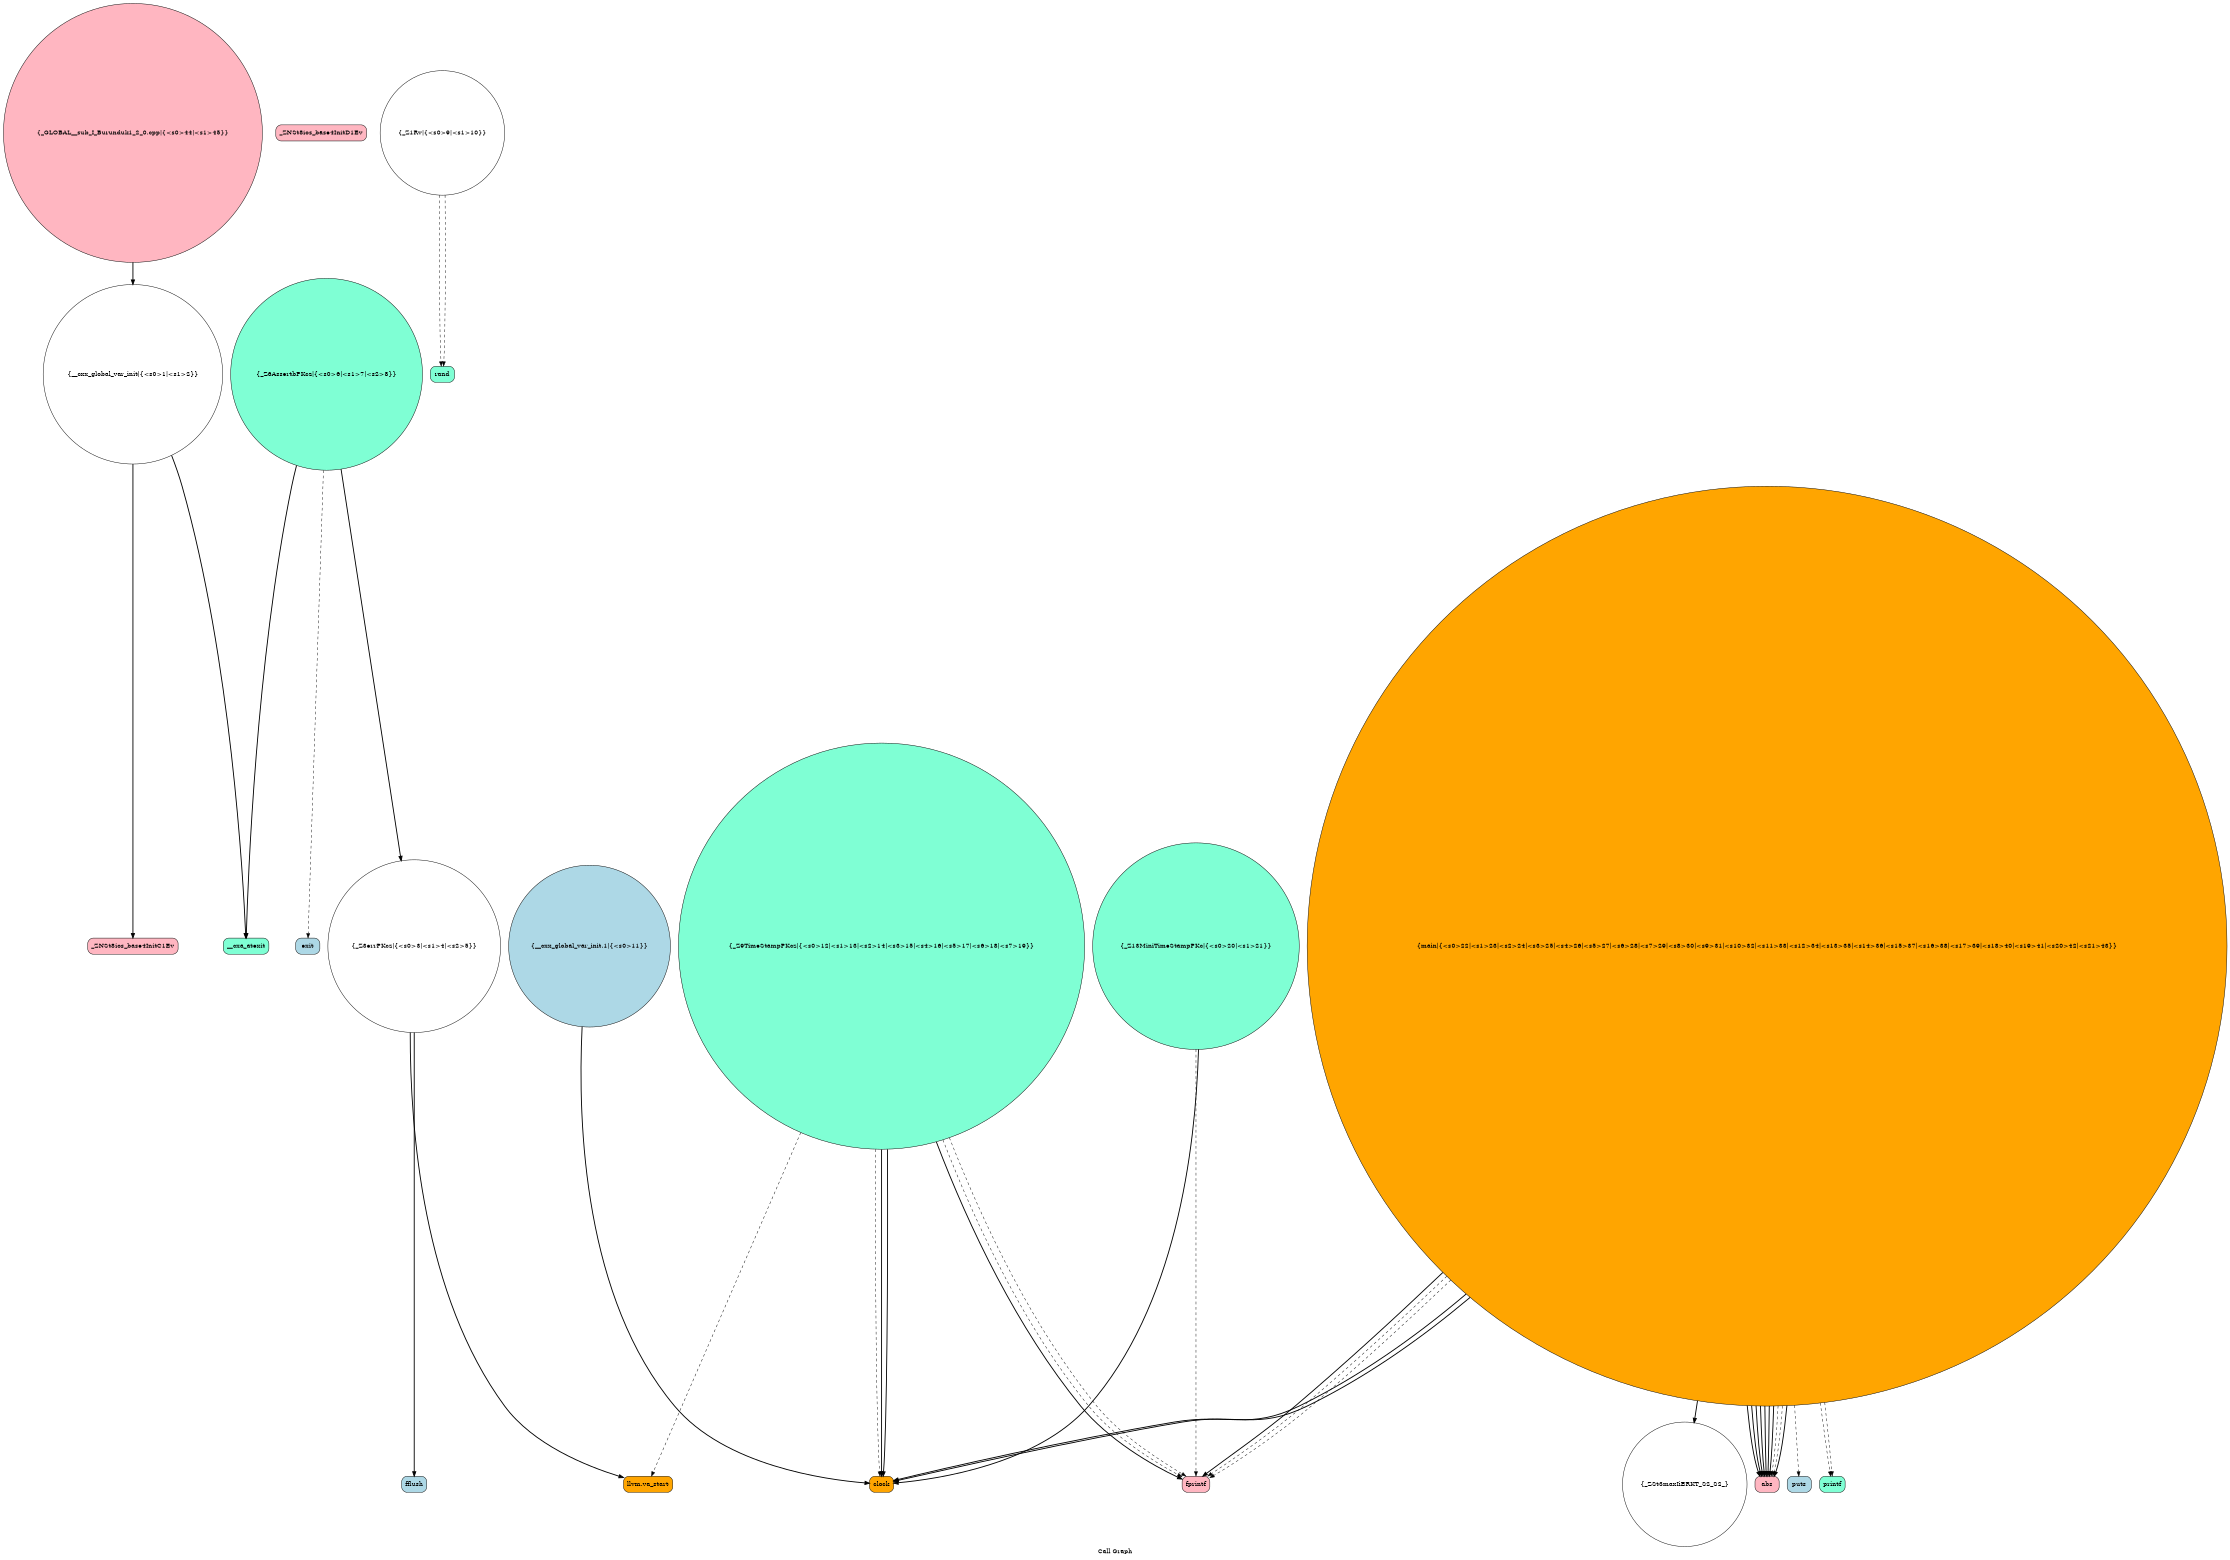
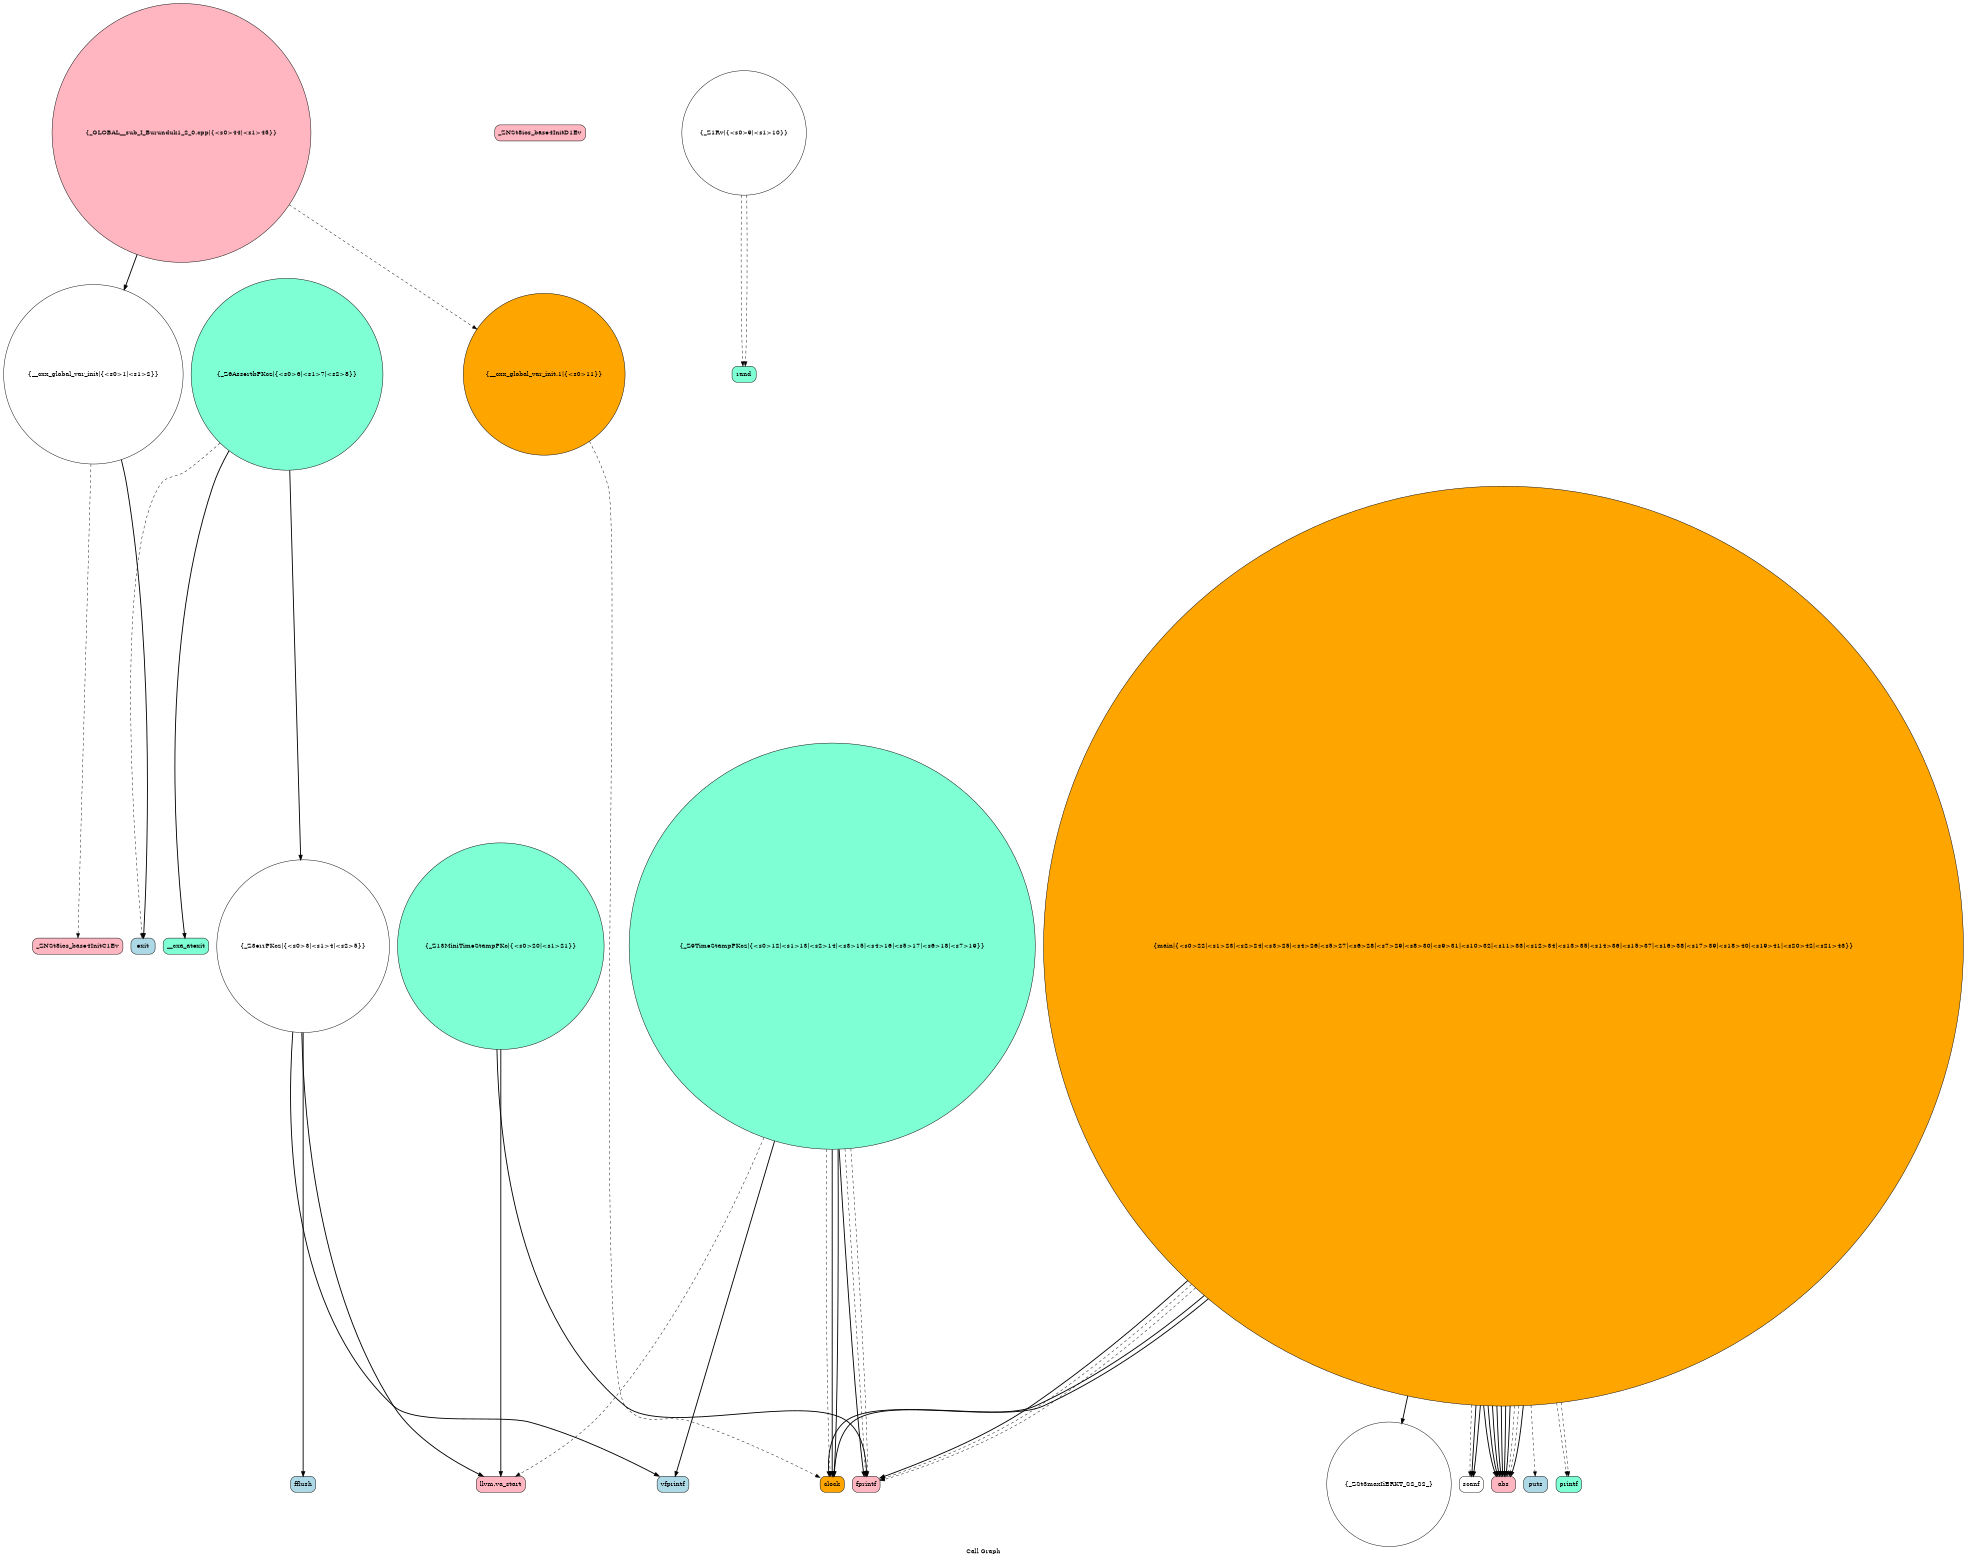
edge "{_GLOBAL__sub_I_Burunduk1_2_0.cpp|{<s0>44|<s1>45}}" -> "{__cxx_global_var_init.1|{<s0>11}}": added
edge "{__cxx_global_var_init|{<s0>1|<s1>2}}" -> "__cxa_atexit": now "{__cxx_global_var_init|{<s0>1|<s1>2}}" -> "exit"
edge "{__cxx_global_var_init|{<s0>1|<s1>2}}" -> "_ZNSt8ios_base4InitC1Ev": style bold -> dashed
node "{__cxx_global_var_init.1|{<s0>11}}": fillcolor lightblue -> orange
edge "{_Z13MiniTimeStampPKc|{<s0>20|<s1>21}}" -> "fprintf": style dashed -> bold
edge "{__cxx_global_var_init.1|{<s0>11}}" -> "clock": style bold -> dashed
edge "{_Z13MiniTimeStampPKc|{<s0>20|<s1>21}}" -> "clock": now "{_Z13MiniTimeStampPKc|{<s0>20|<s1>21}}" -> "llvm.va_start"
node "llvm.va_start": fillcolor orange -> lightpink
node "vfprintf": added
node "scanf": added
